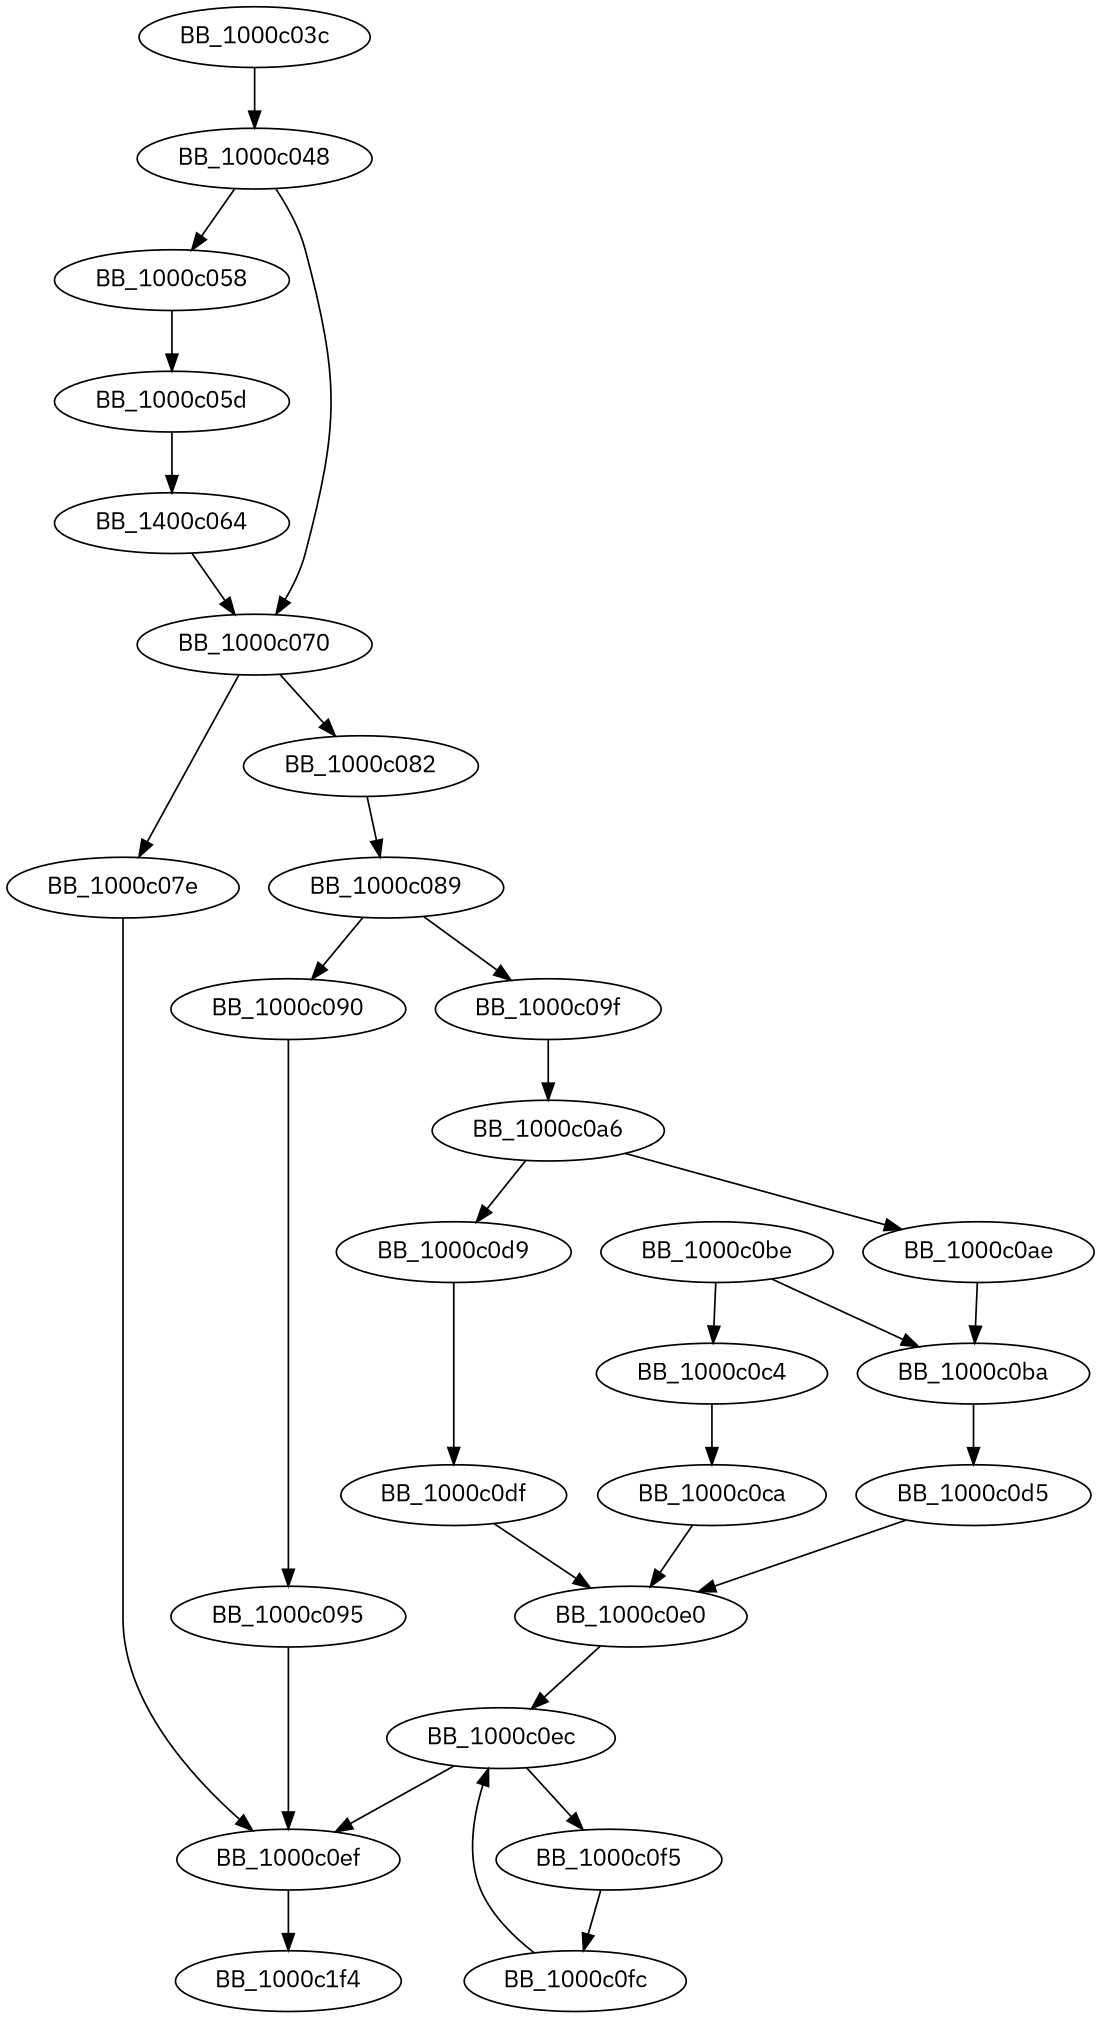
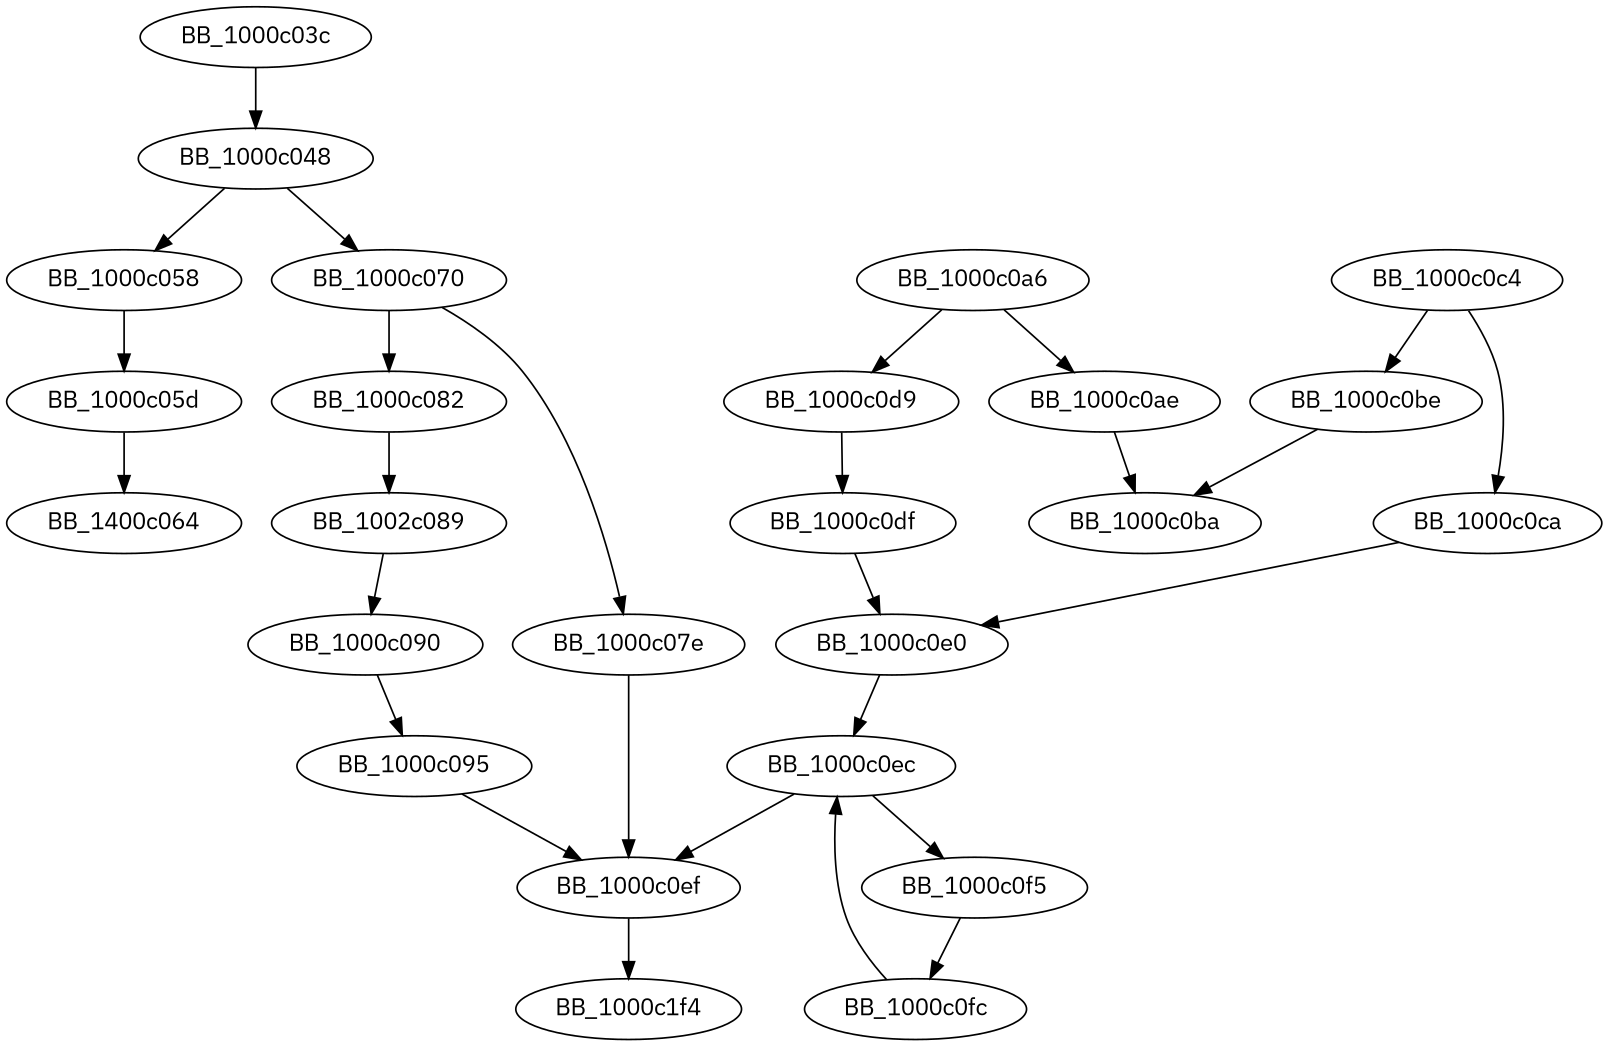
edge "BB_1400c064" -> "BB_1000c070": removed
node "BB_1000c089": label "BB_1000c089" -> "BB_1002c089"
node "BB_1000c09f": removed
edge "BB_1000c0be" -> "BB_1000c0c4": reversed
node "BB_1000c0d5": removed
